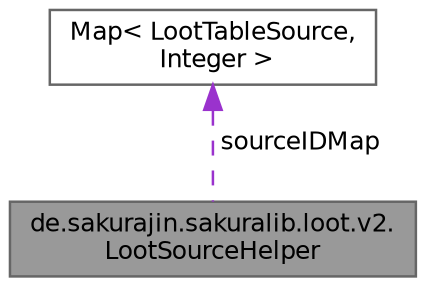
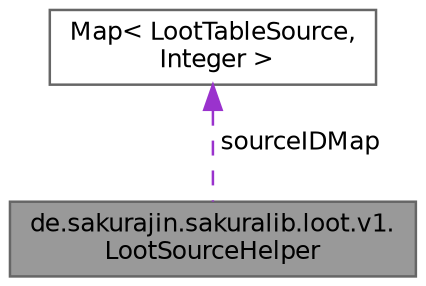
node "de.sakurajin.sakuralib.loot.v2. LootSourceHelper": label "de.sakurajin.sakuralib.loot.v2. LootSourceHelper" -> "de.sakurajin.sakuralib.loot.v1. LootSourceHelper"
